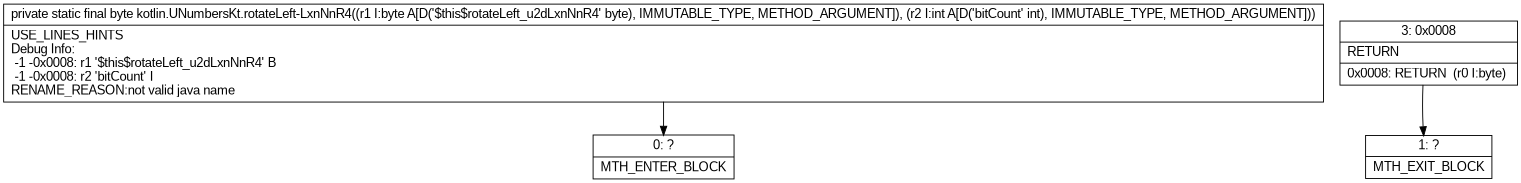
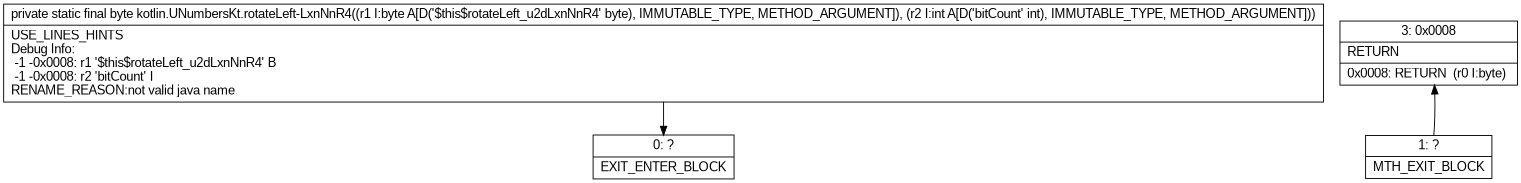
edge "3: 0x0008" -> "1: ?": reversed
node "0: ?": text "MTH_ENTER_BLOCK" -> "EXIT_ENTER_BLOCK"
